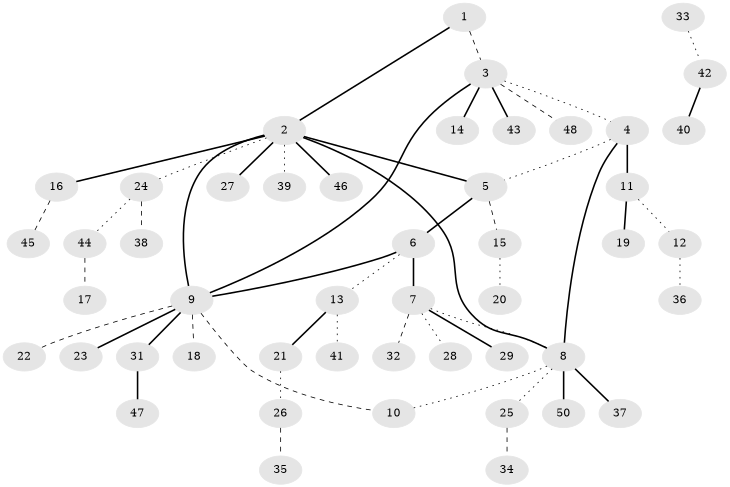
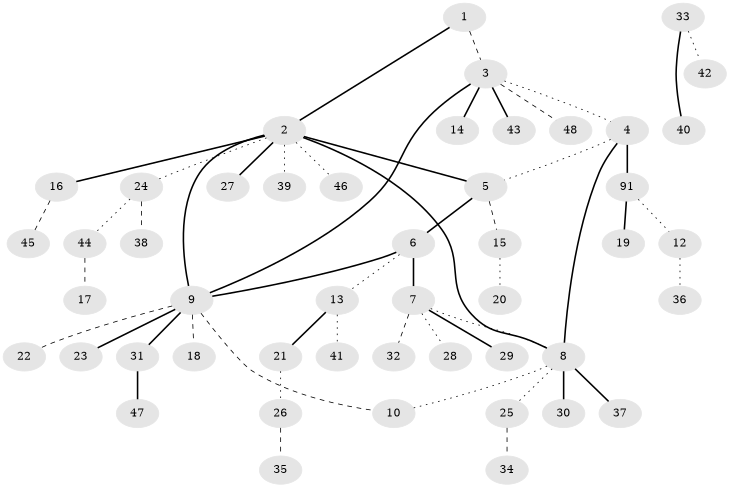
edge "42" -- "40": now "33" -- "40"
edge "2" -- "46": style bold -> dotted
node "11": label "11" -> "91"
node "50": label "50" -> "30"
